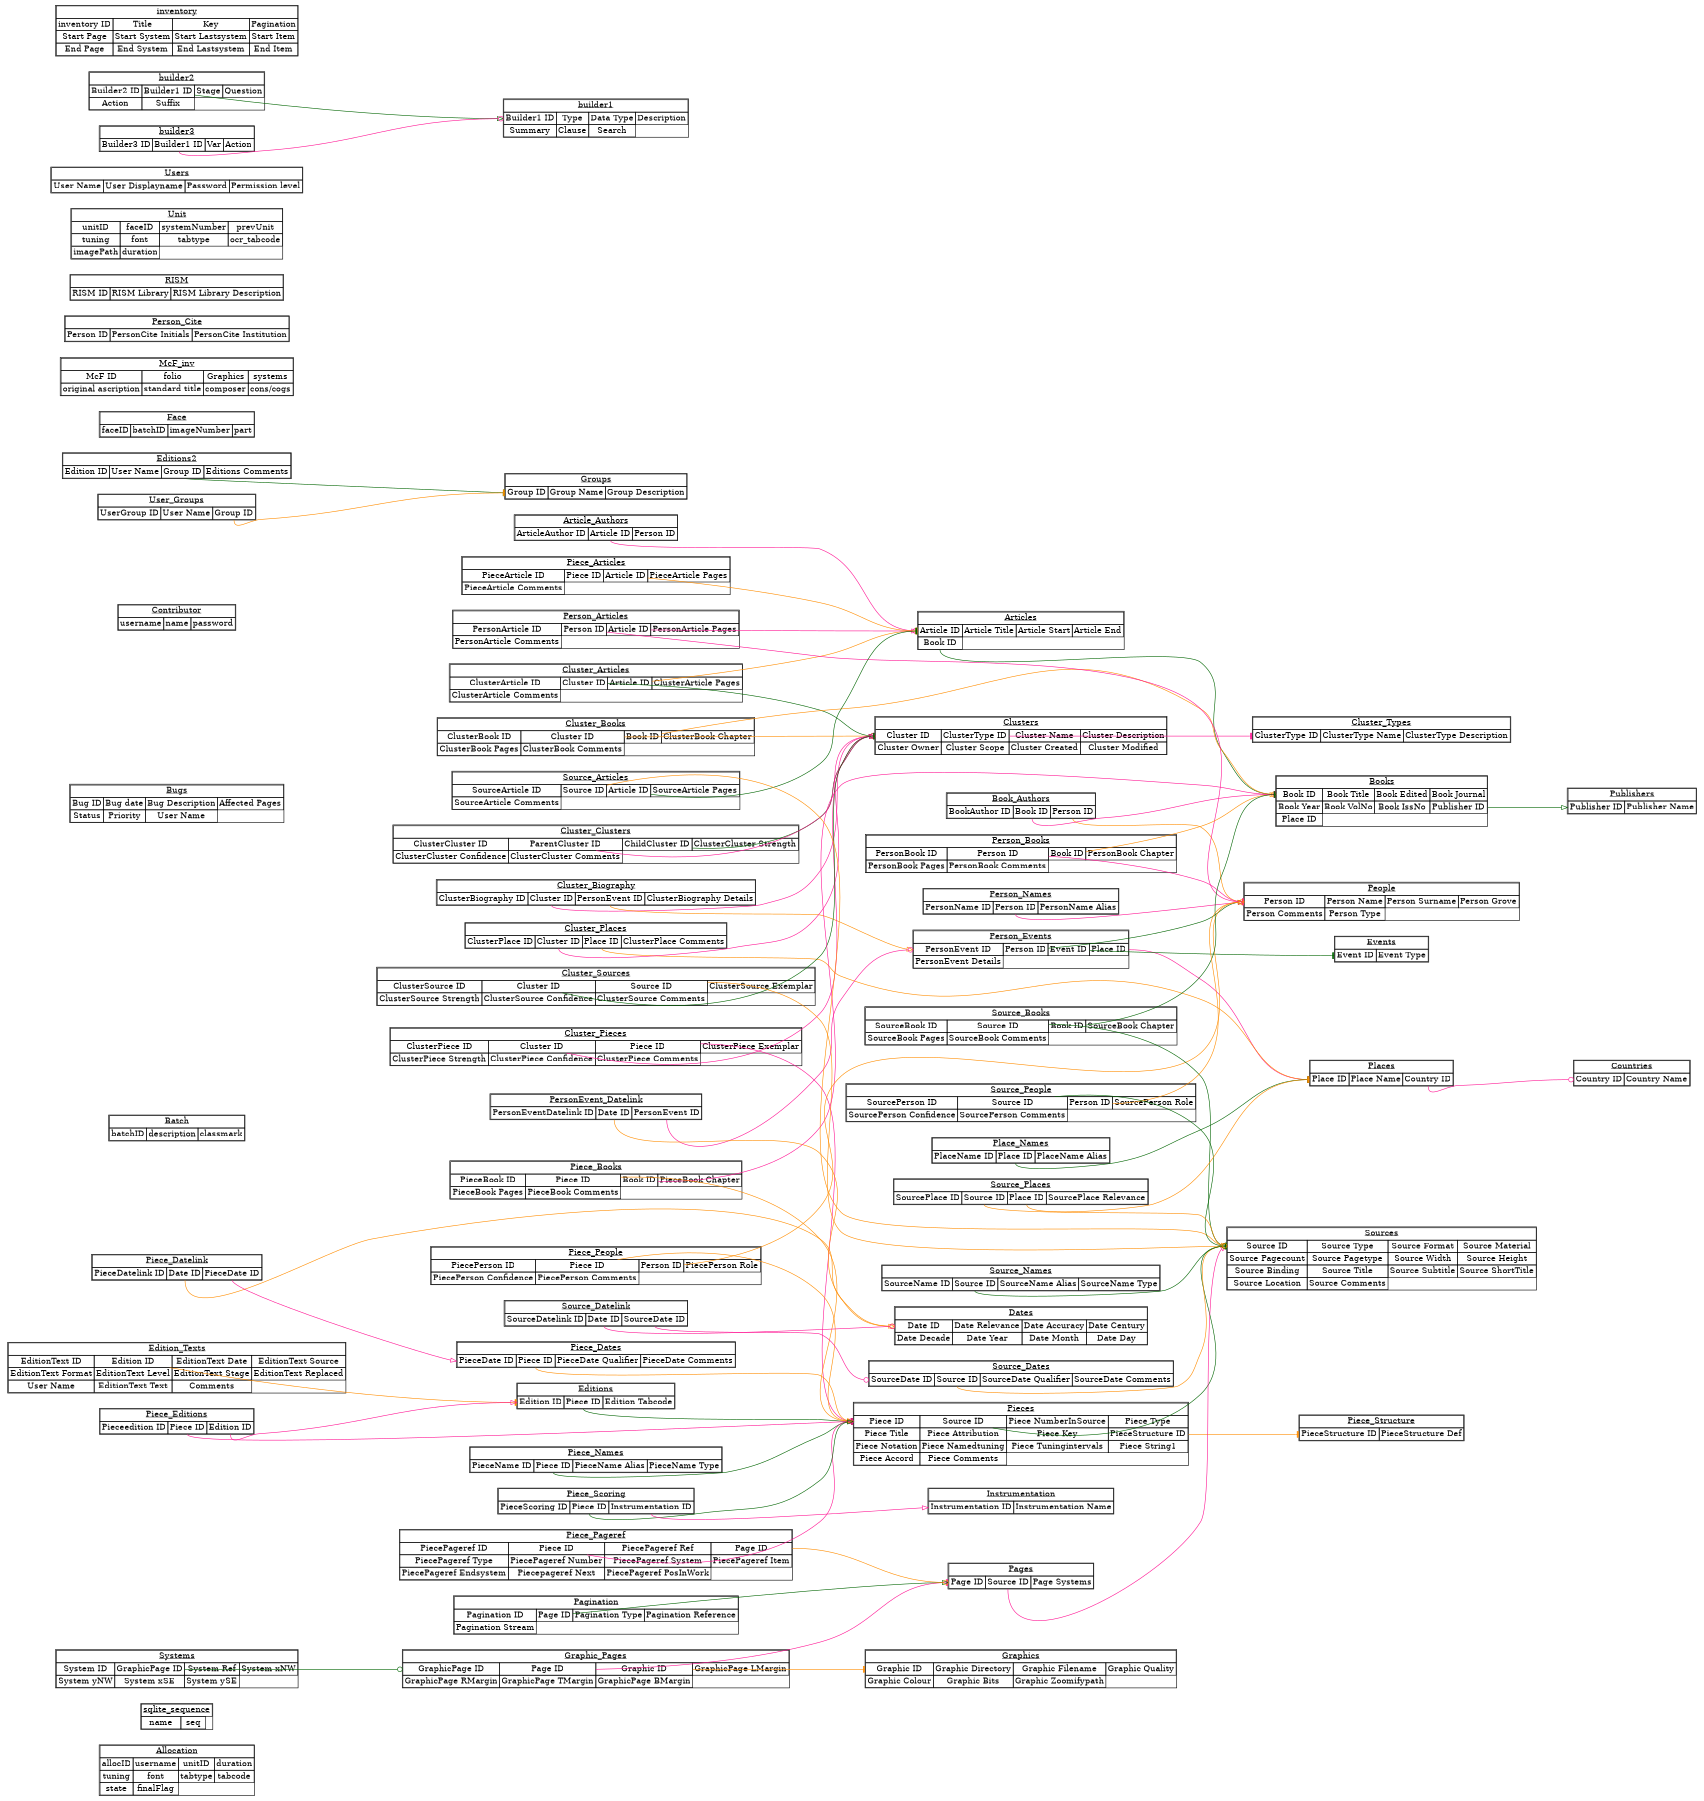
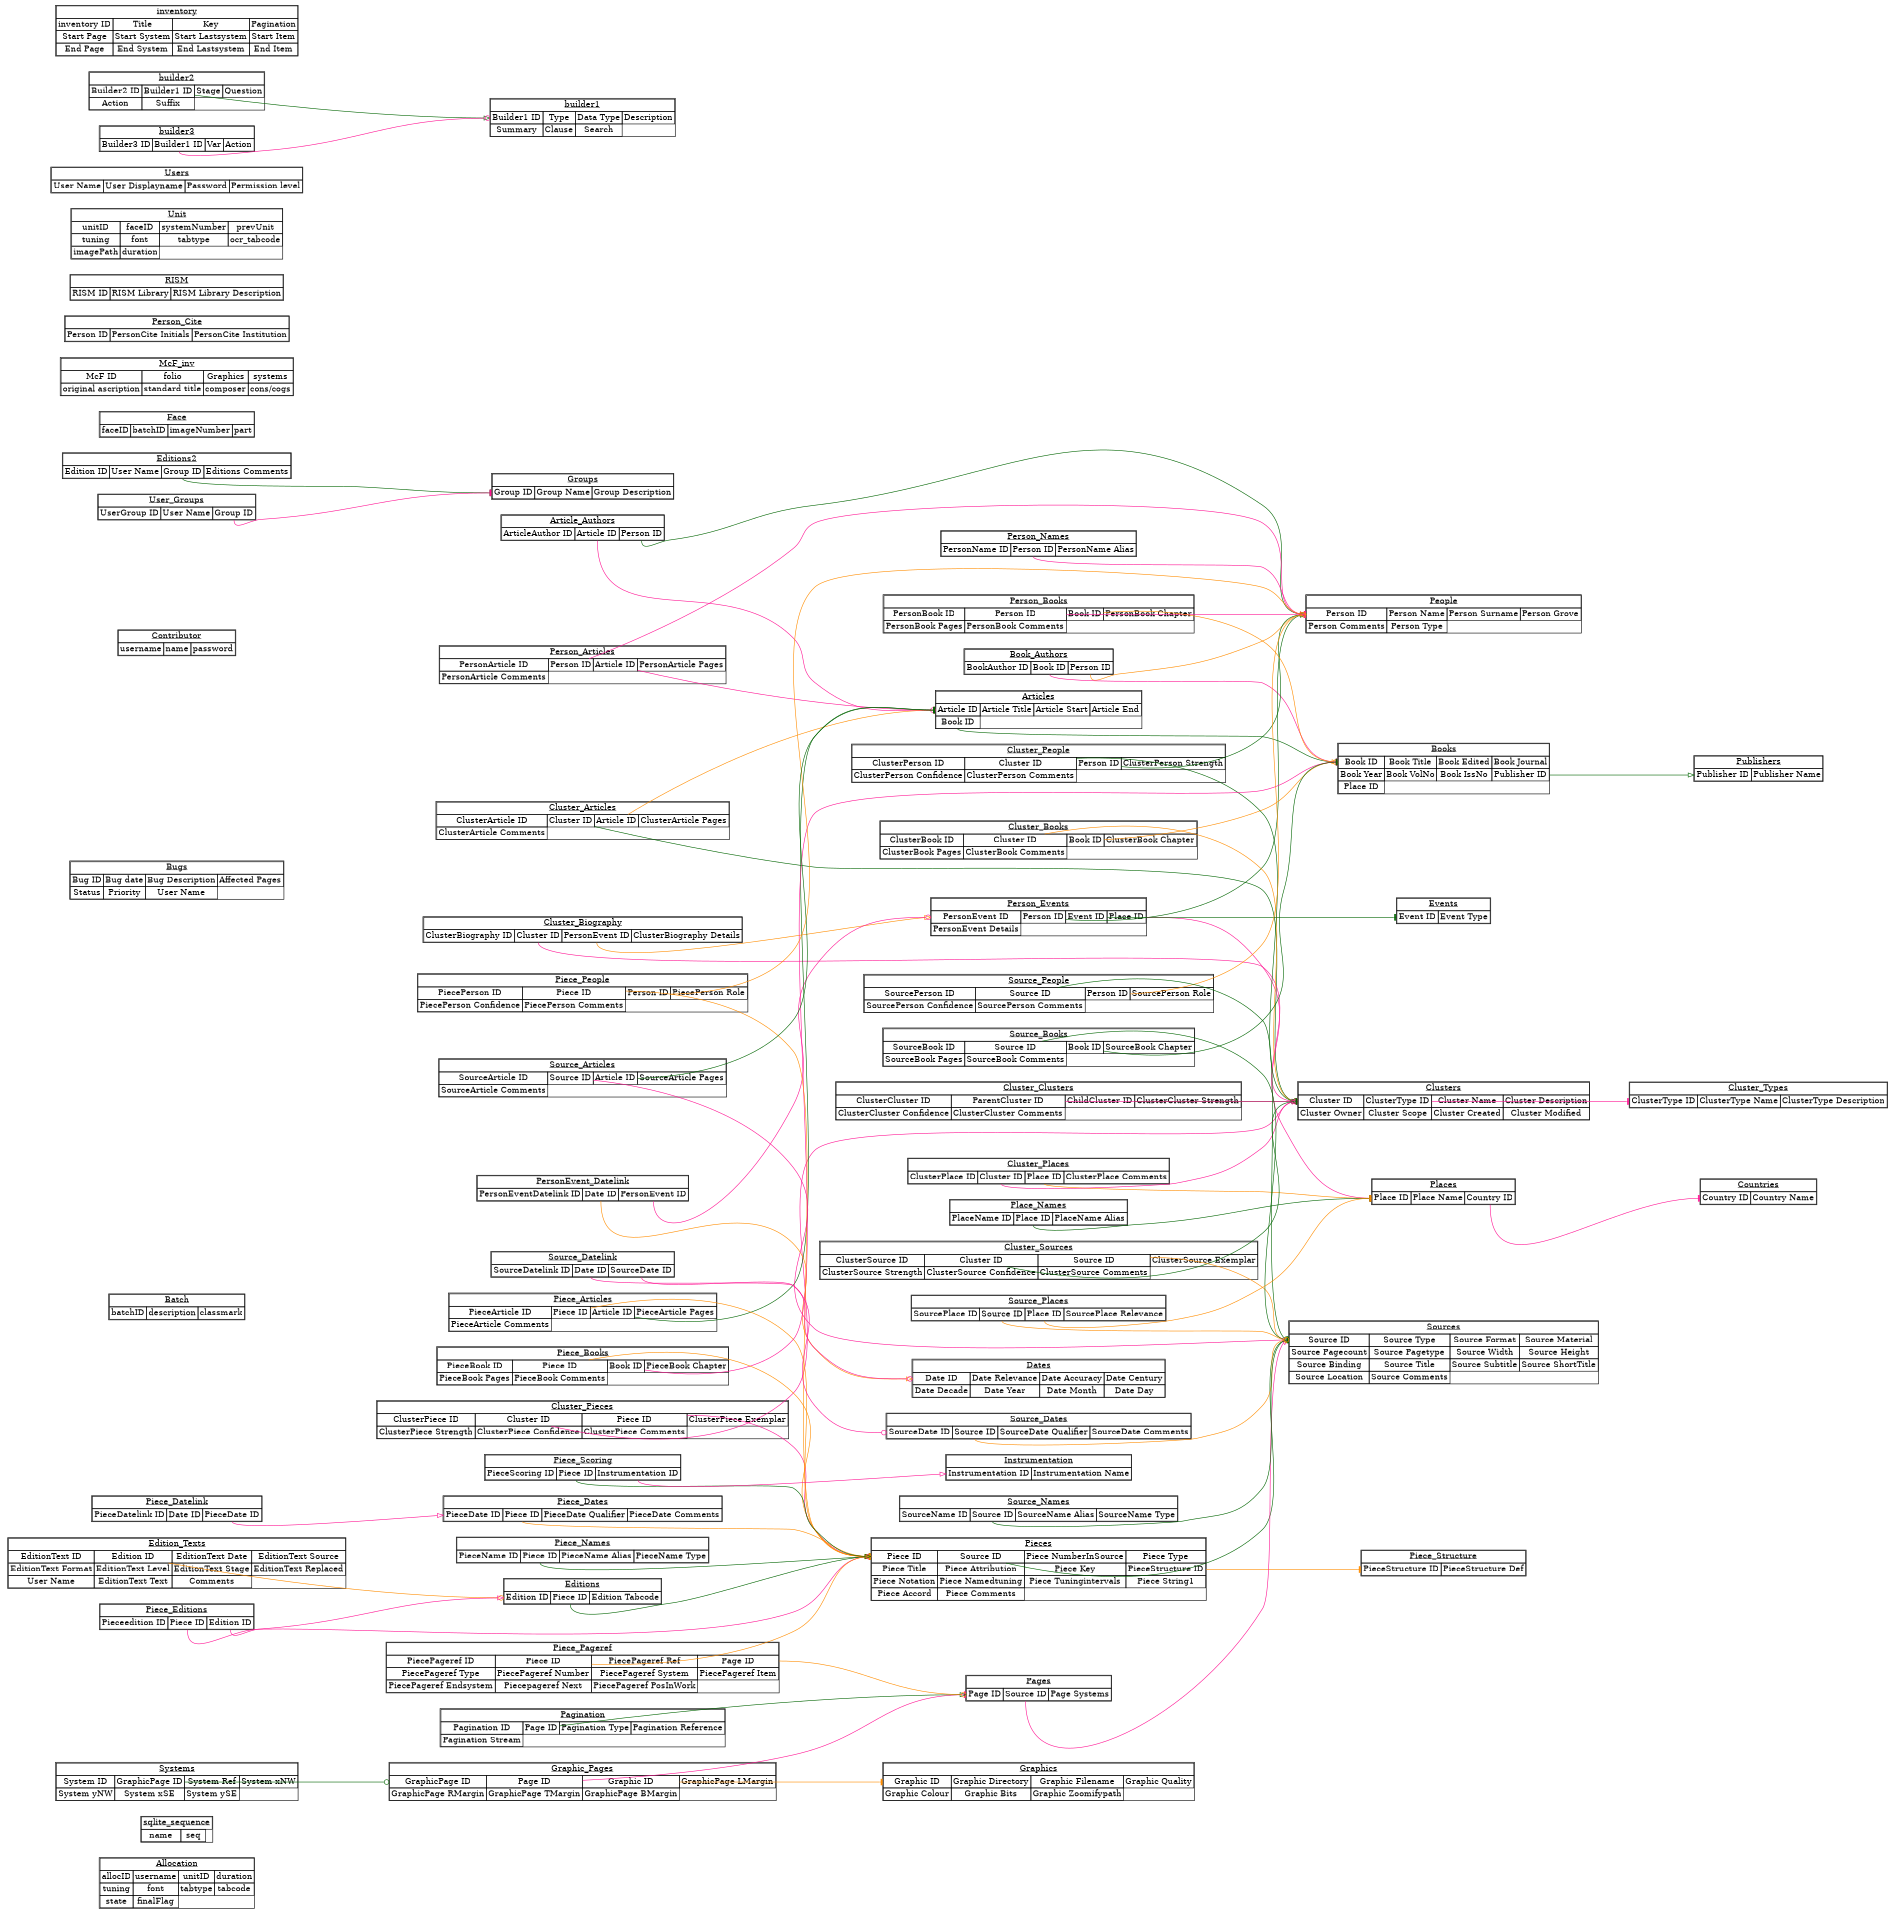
edge "Article_Authors" -> "People": added
edge "User_Groups" -> "Groups": color darkorange -> deeppink
edge "Piece_Articles" -> "Articles": color darkorange -> darkgreen
edge "Person_Articles" -> "Articles": arrowhead onormal -> tee
node "Cluster_People": added
edge "Places" -> "Countries": arrowhead odot -> tee
edge "Source_Articles" -> "Sources": color darkorange -> deeppink
edge "Piece_Datelink" -> "Dates": removed
edge "Piece_Articles" -> "Pieces": added
edge "Edition_Texts" -> "Editions": arrowhead tee -> odot
edge "Piece_Pageref" -> "Pieces": color deeppink -> darkorange
